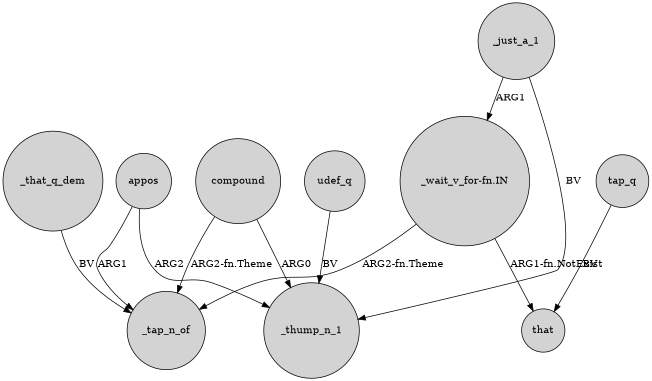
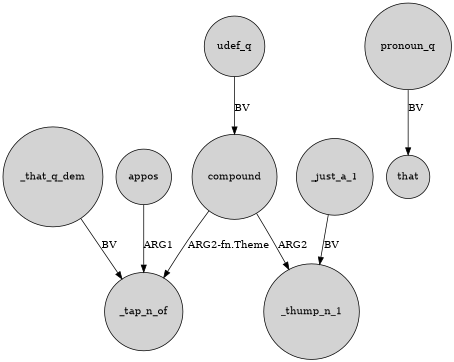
node "_wait_v_for-fn.IN": removed
node "tap_q": label "tap_q" -> "pronoun_q"
edge "udef_q" -> "_thump_n_1": now "udef_q" -> "compound"
edge "compound" -> "_thump_n_1": label "ARG0" -> "ARG2"
edge "appos" -> "_thump_n_1": removed, label "ARG2"
